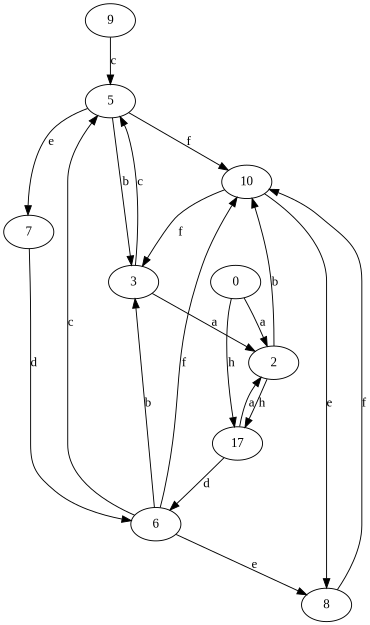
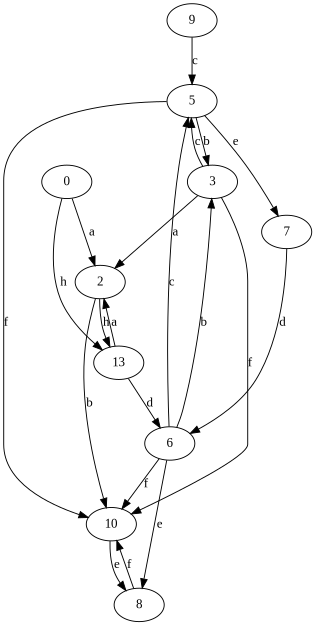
edge "10" -> "3": reversed
node "17": label "17" -> "13"
